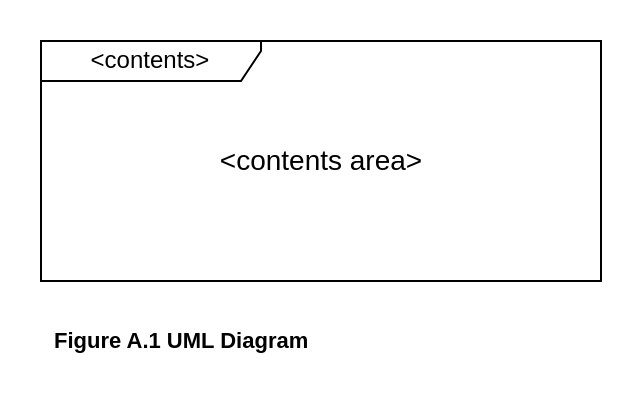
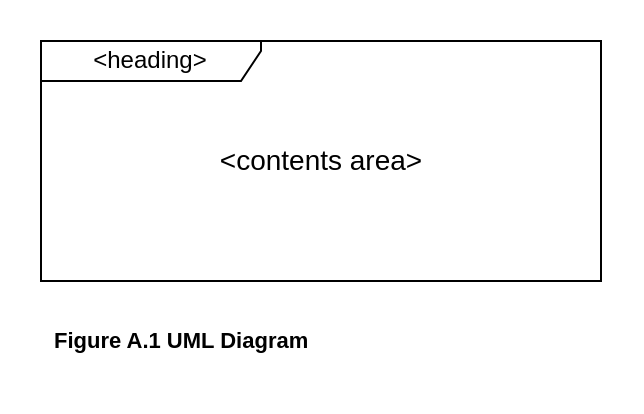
node "<contents>": label "<contents>" -> "<heading>"
